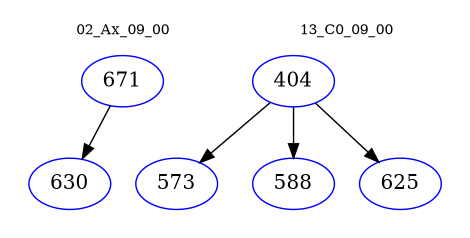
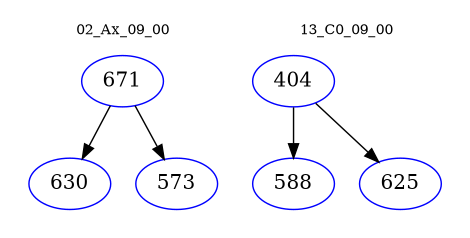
edge "404" -> "573": now "671" -> "573"
